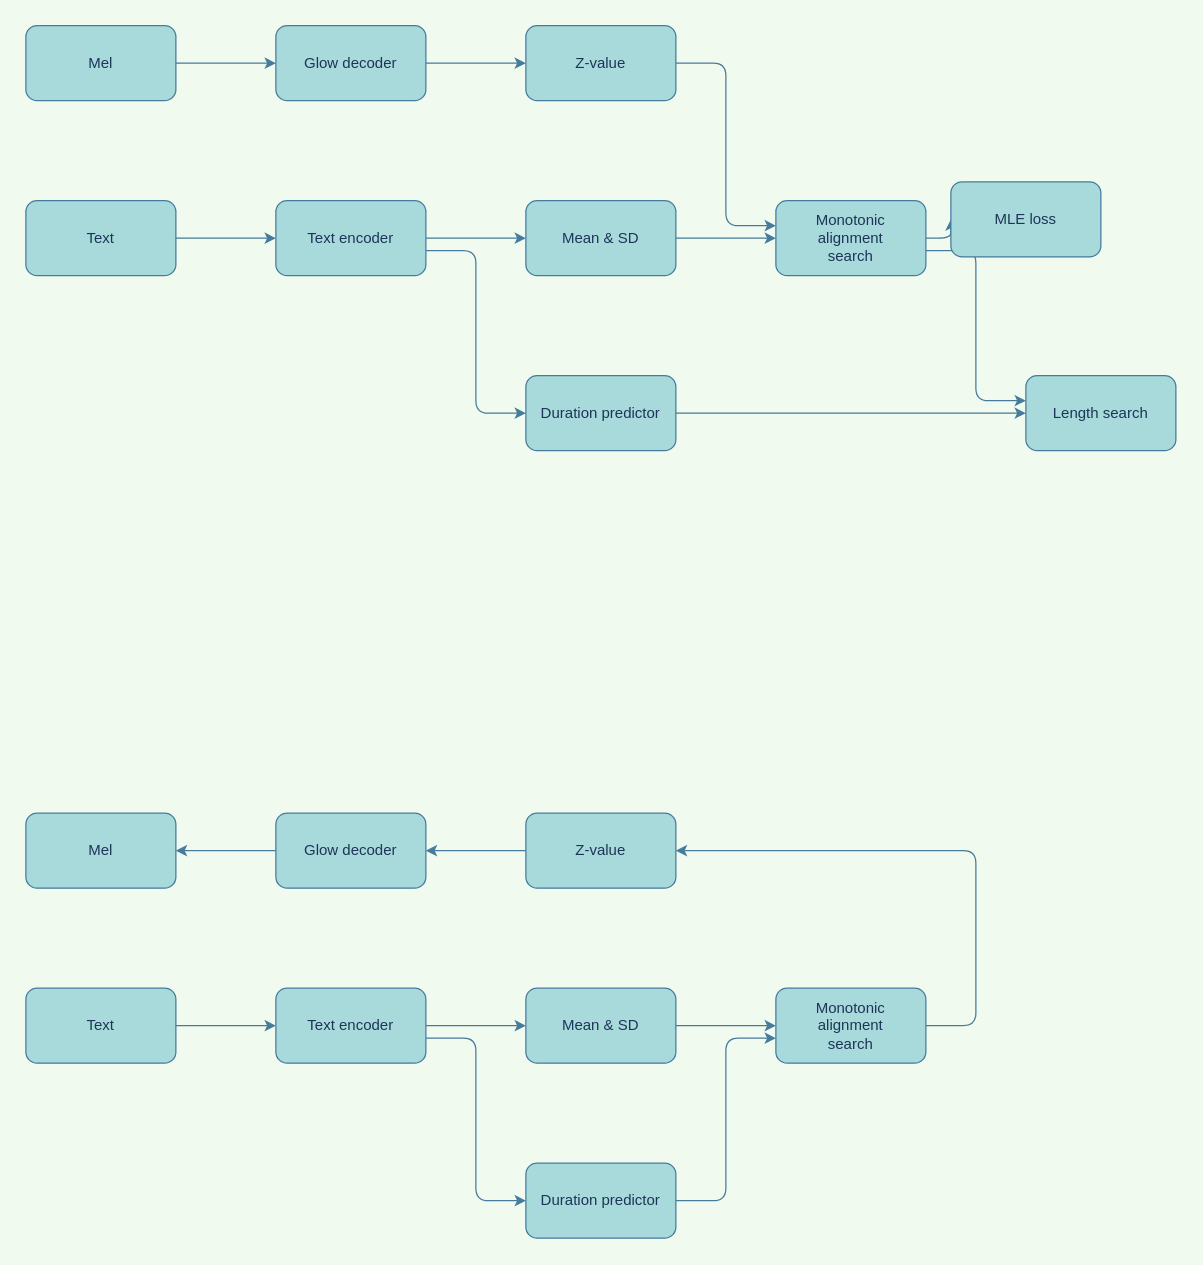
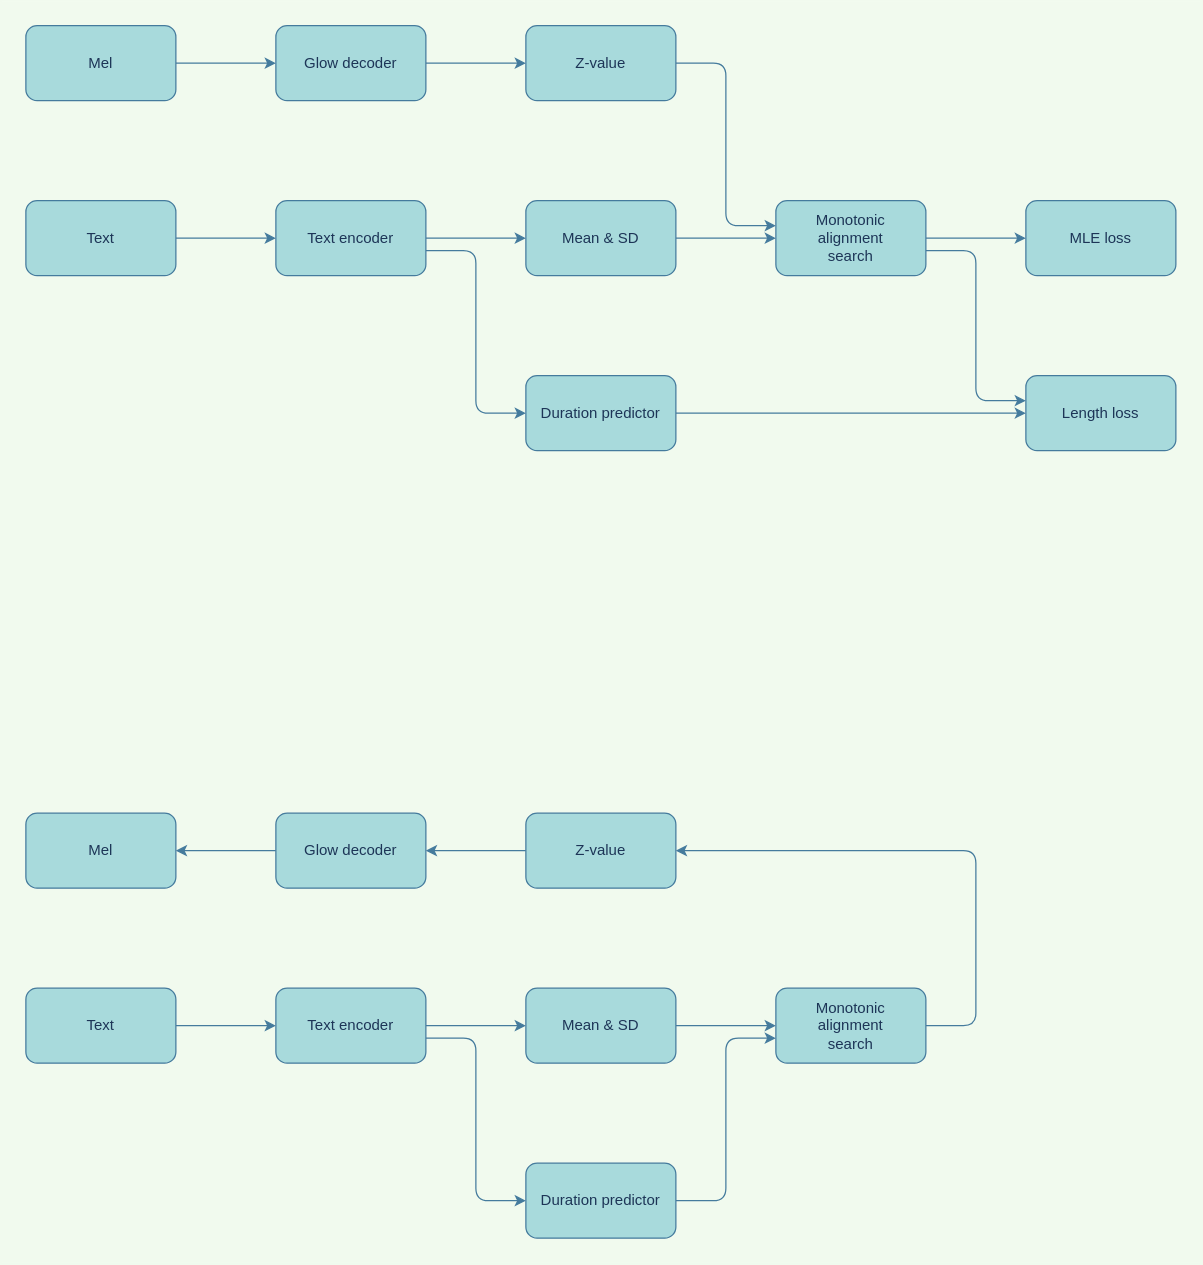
node "MLE loss": moved (1026, 219) -> (1101, 238)
node "Length search": label "Length search" -> "Length loss"
